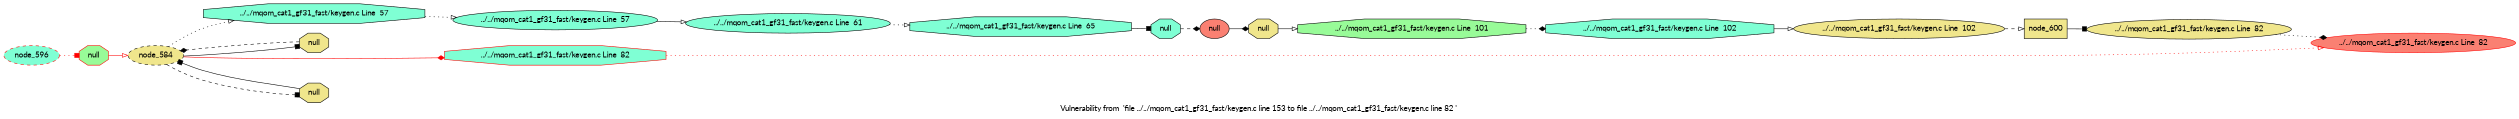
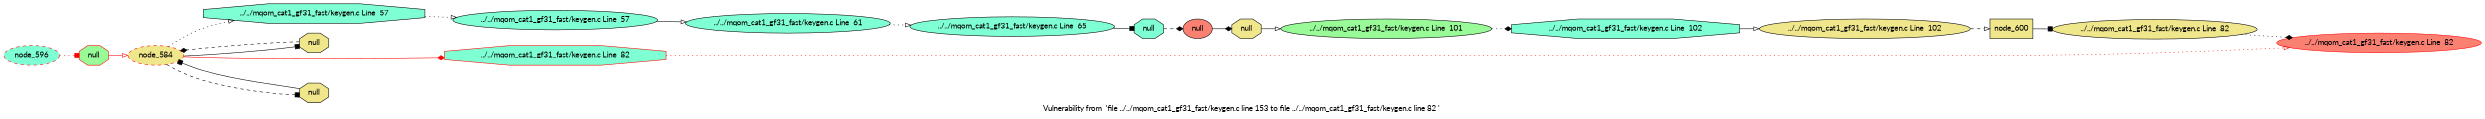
node "../../mqom_cat1_gf31_fast/keygen.c Line  65": shape octagon -> ellipse
node "../../mqom_cat1_gf31_fast/keygen.c Line  101": shape octagon -> ellipse
node "node_584": color black -> red
